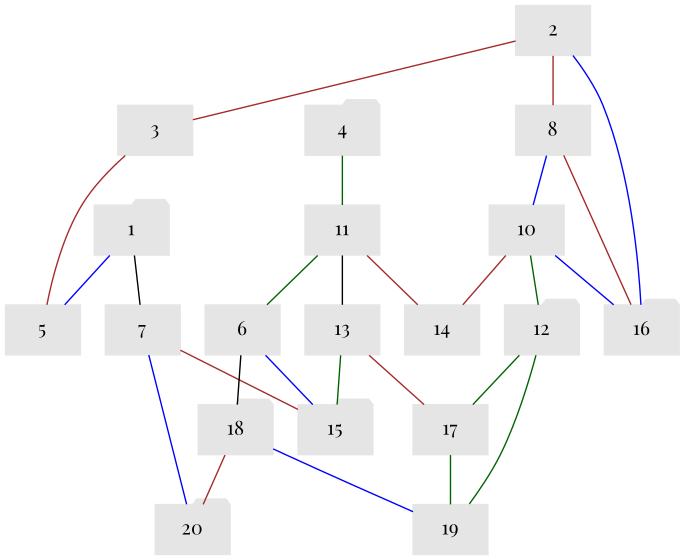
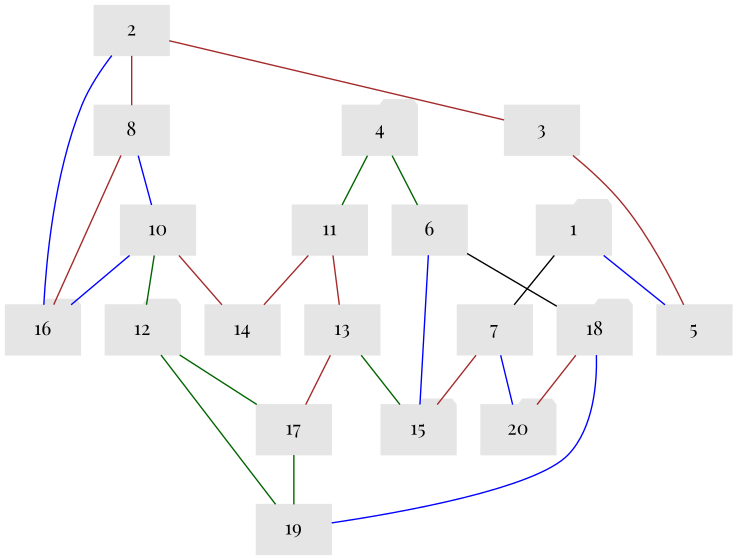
edge "11" -- "6": now "4" -- "6"
edge "11" -- "13": color black -> brown
